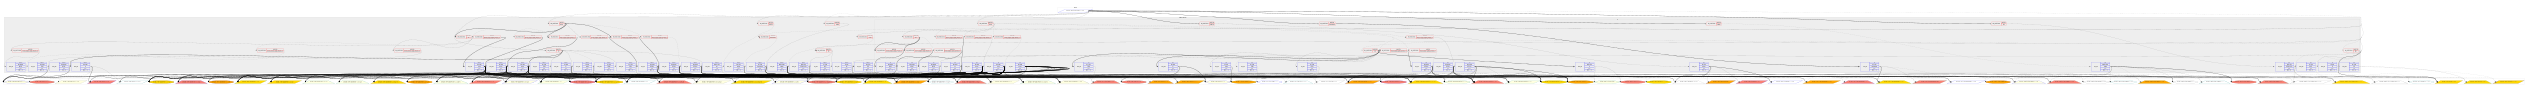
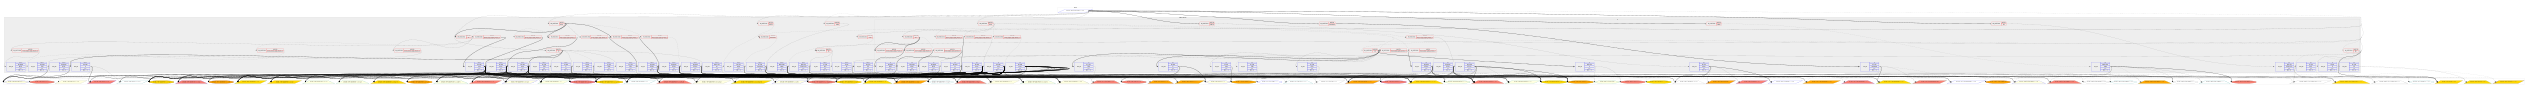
node "portage://media-video/ffmpeg-7.0.2": removed
